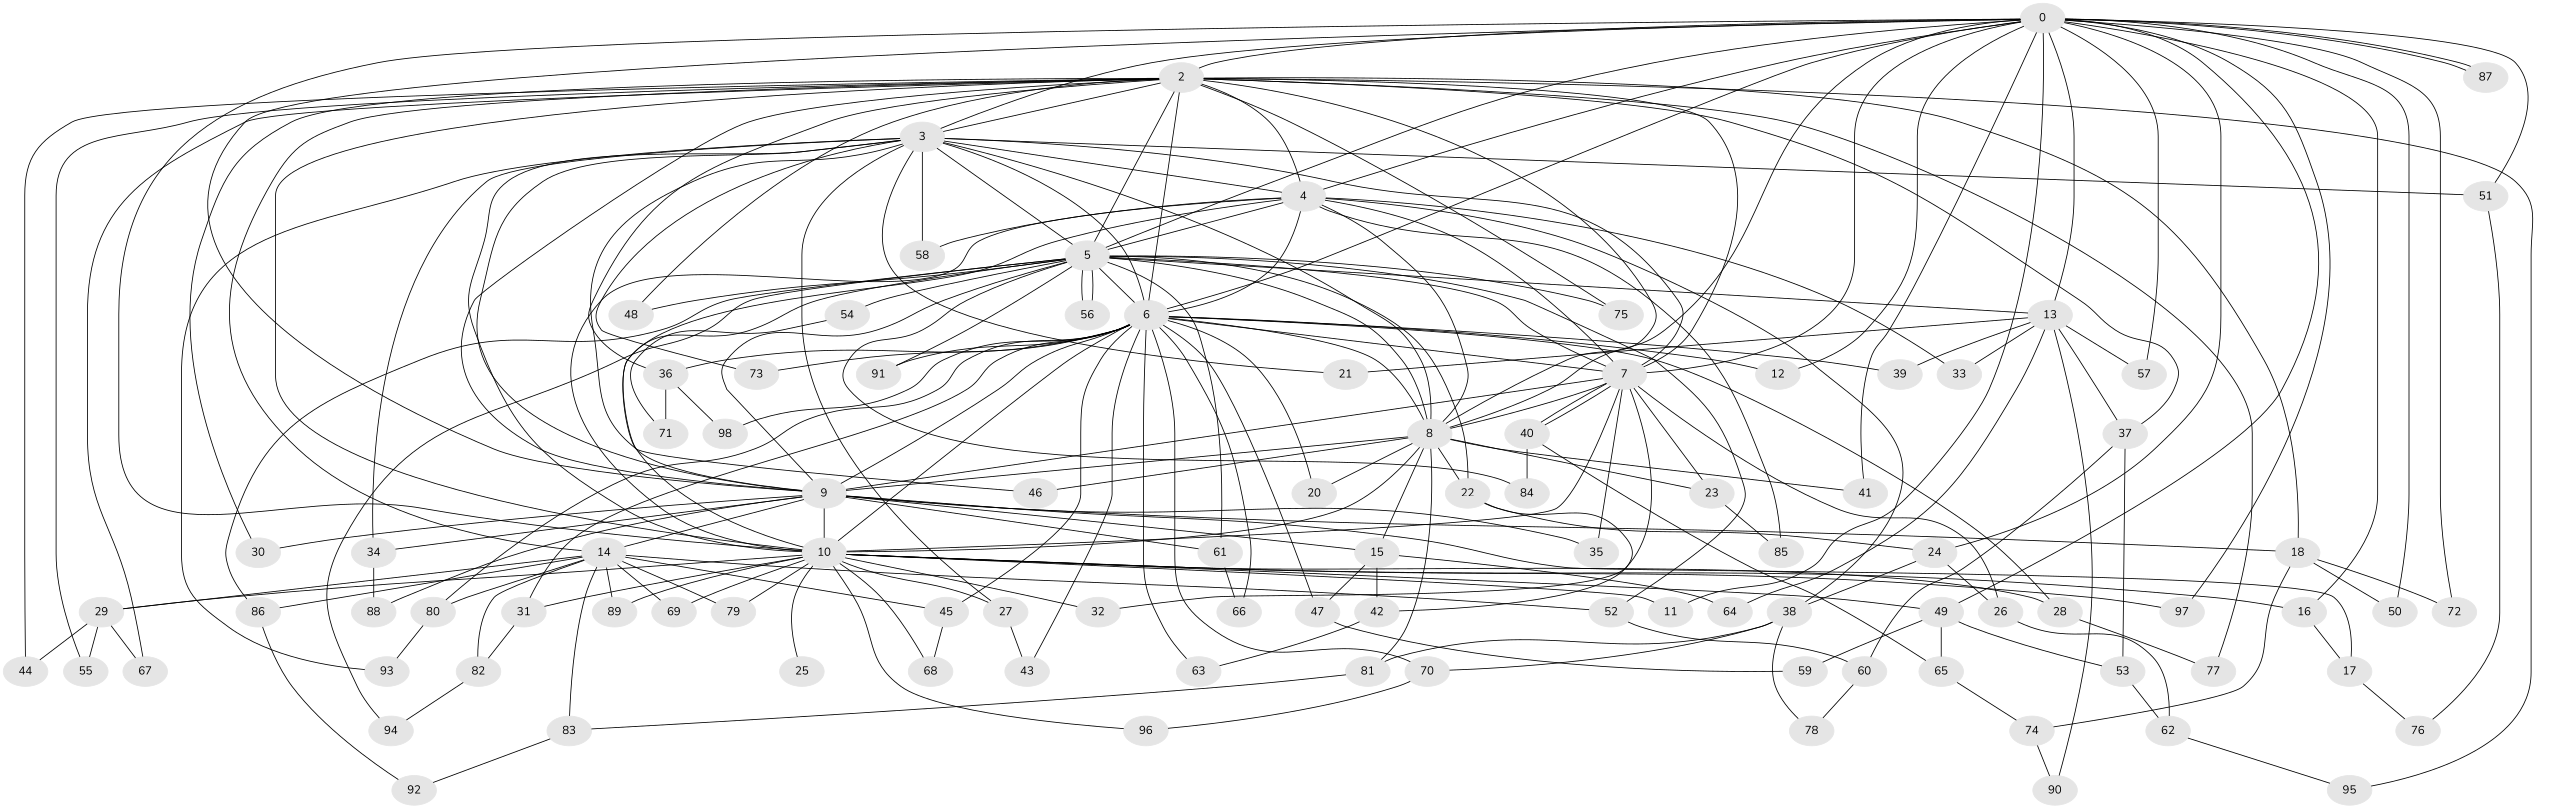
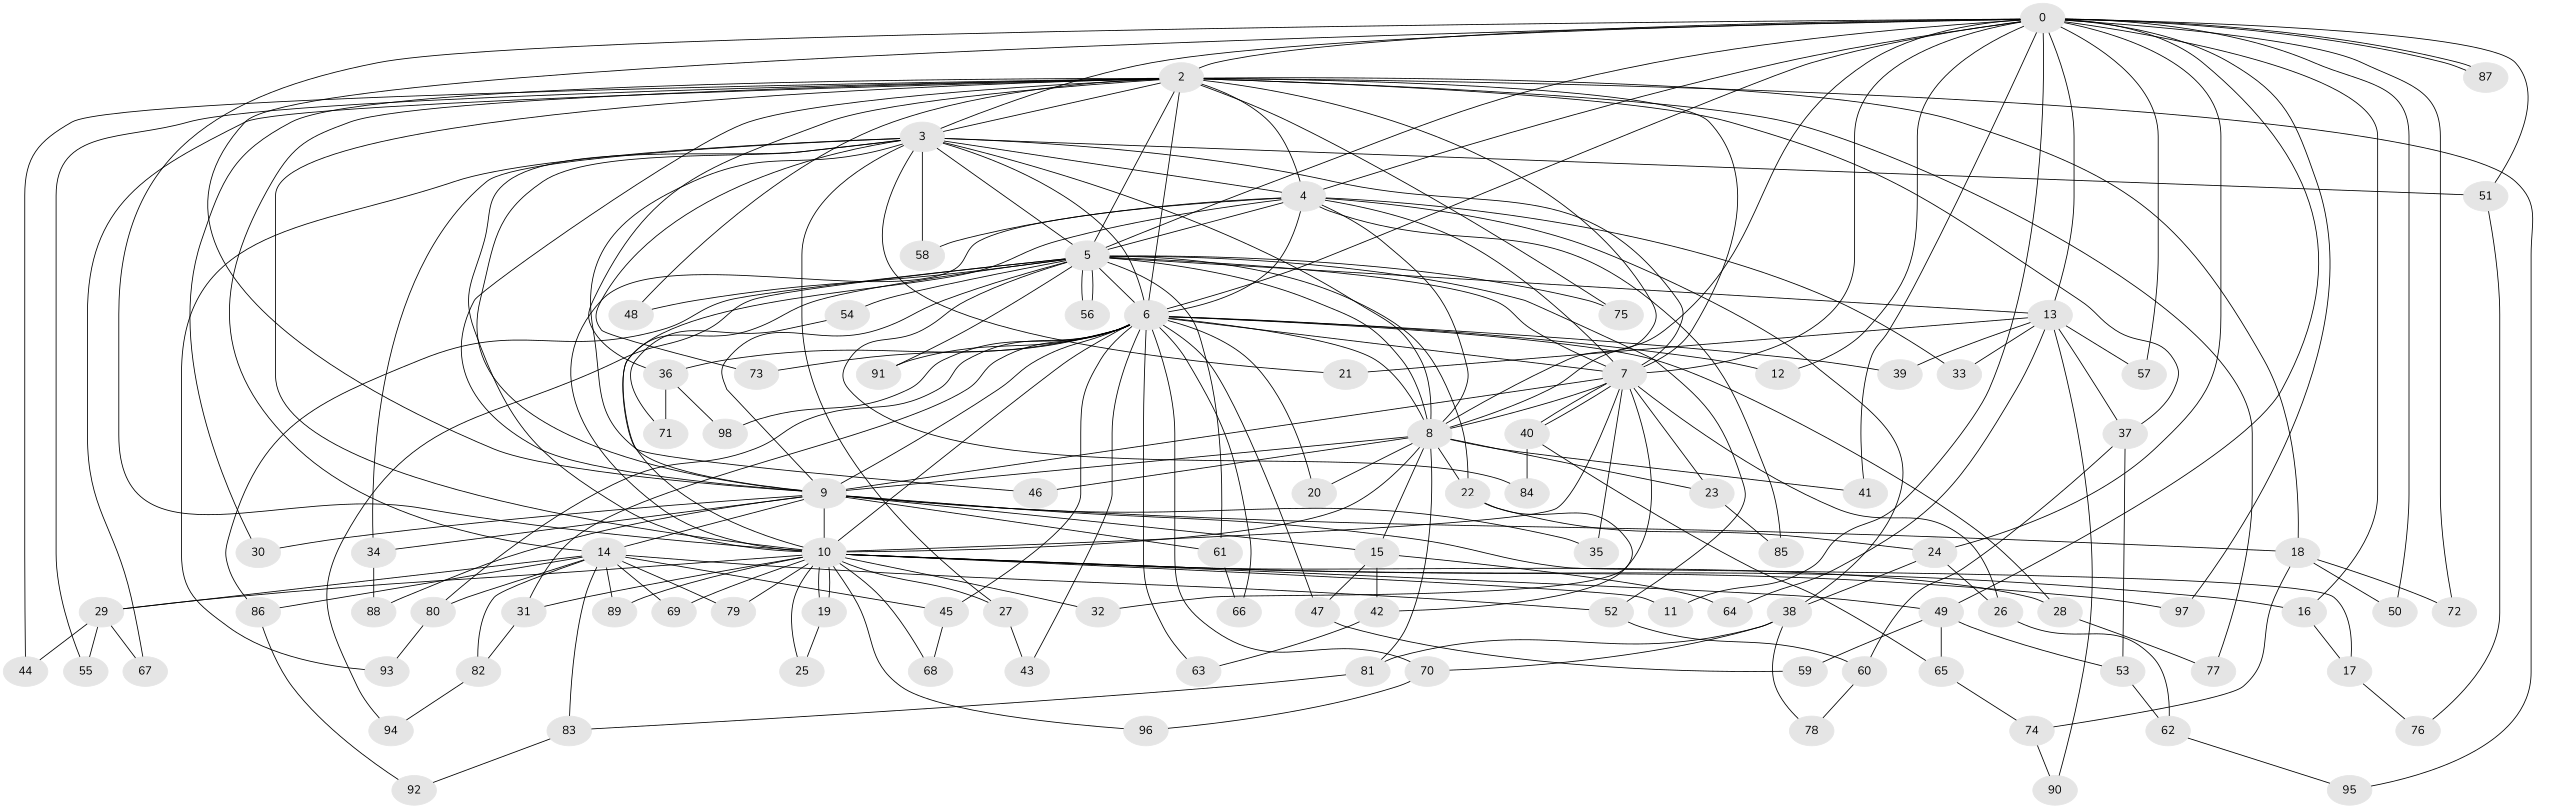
node "19": added
